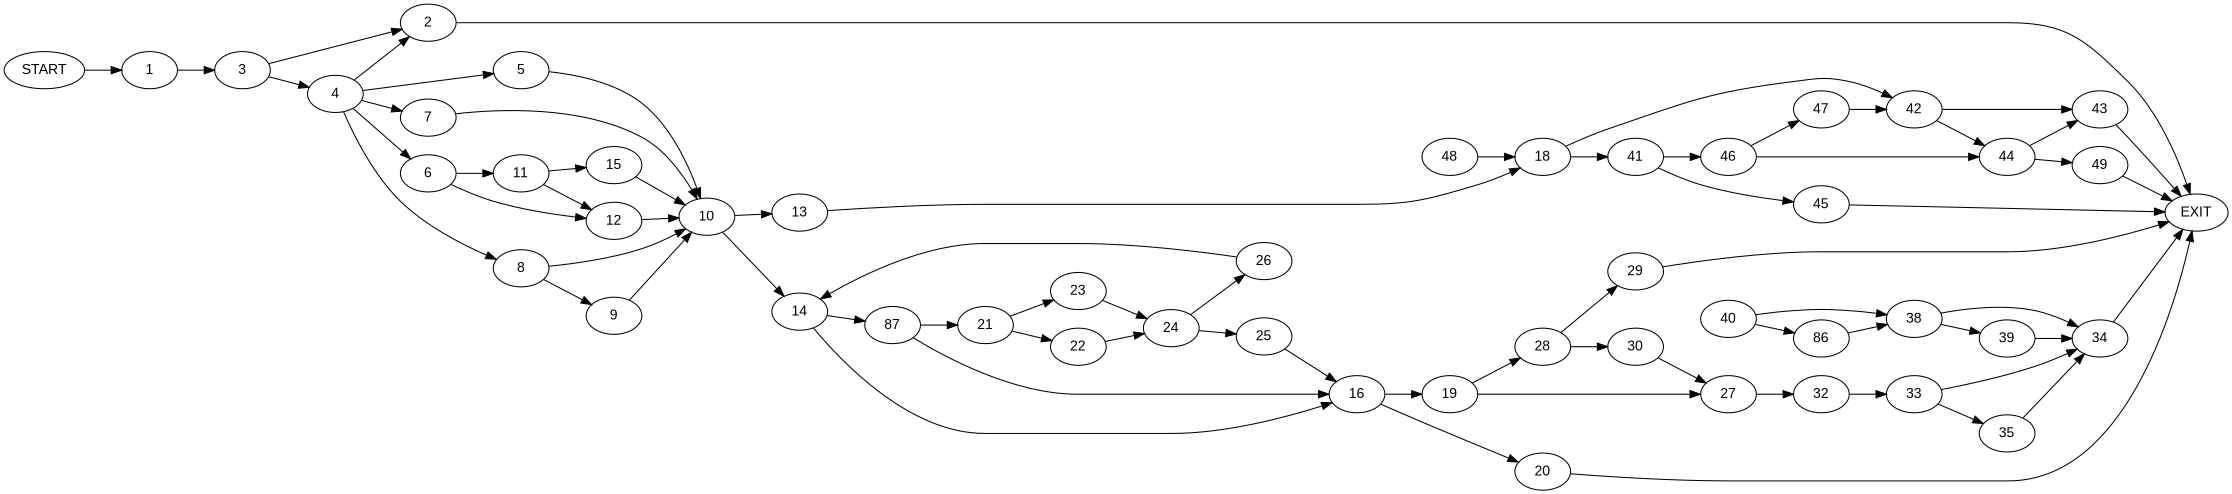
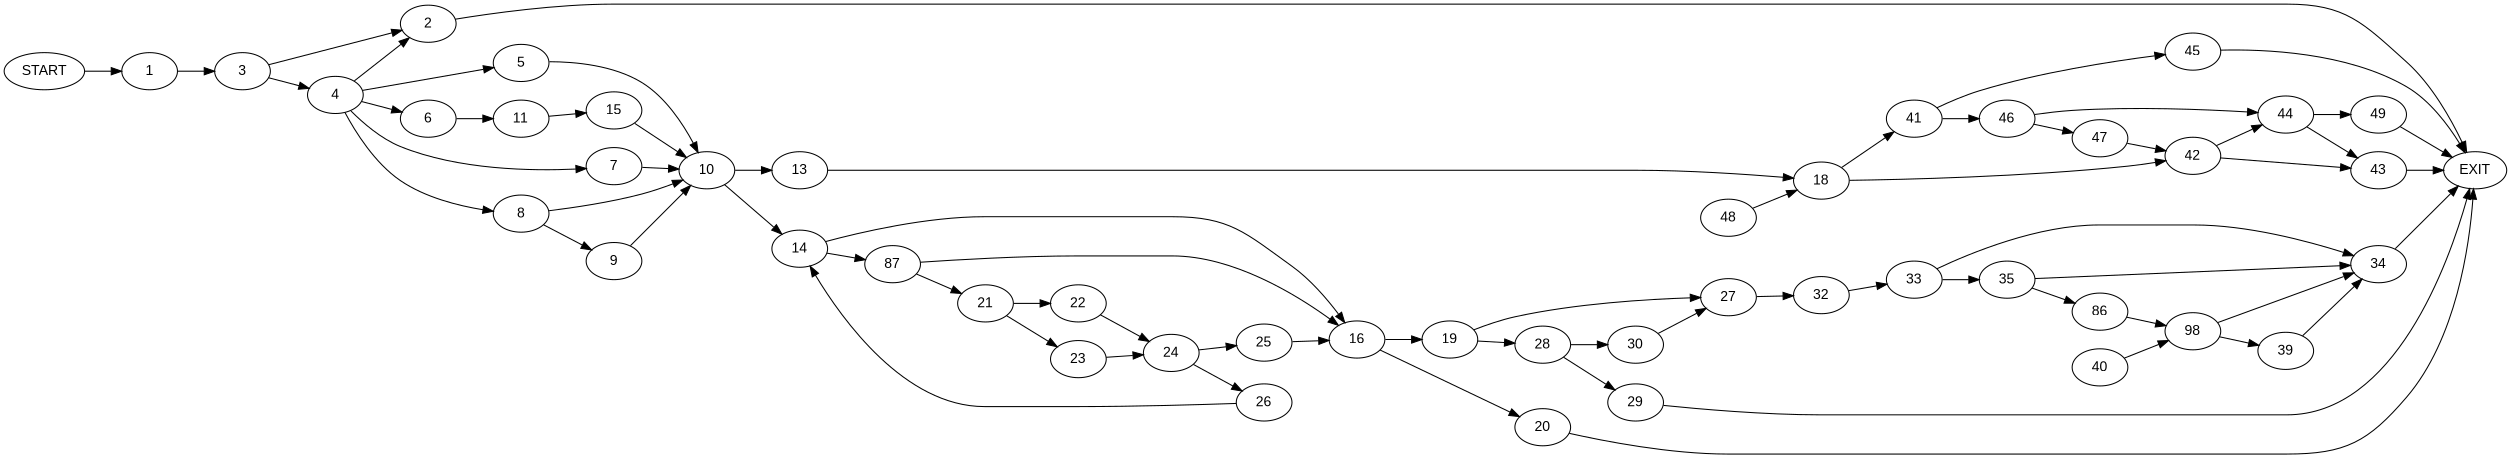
node "12": removed
node "38": label "38" -> "98"
edge "40" -> "86": now "35" -> "86"
